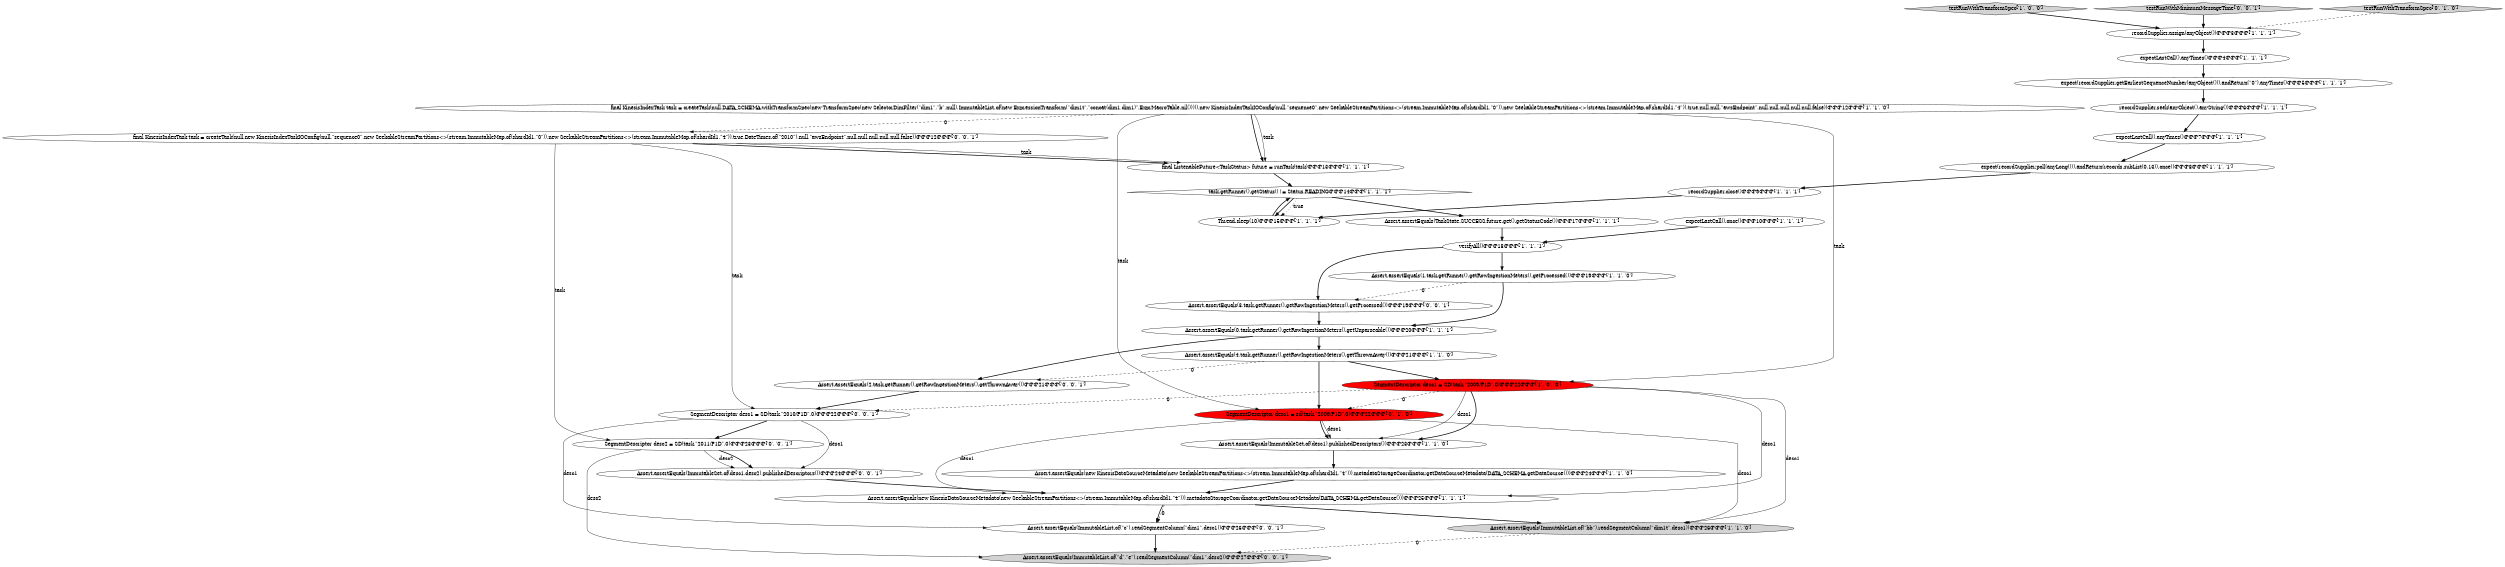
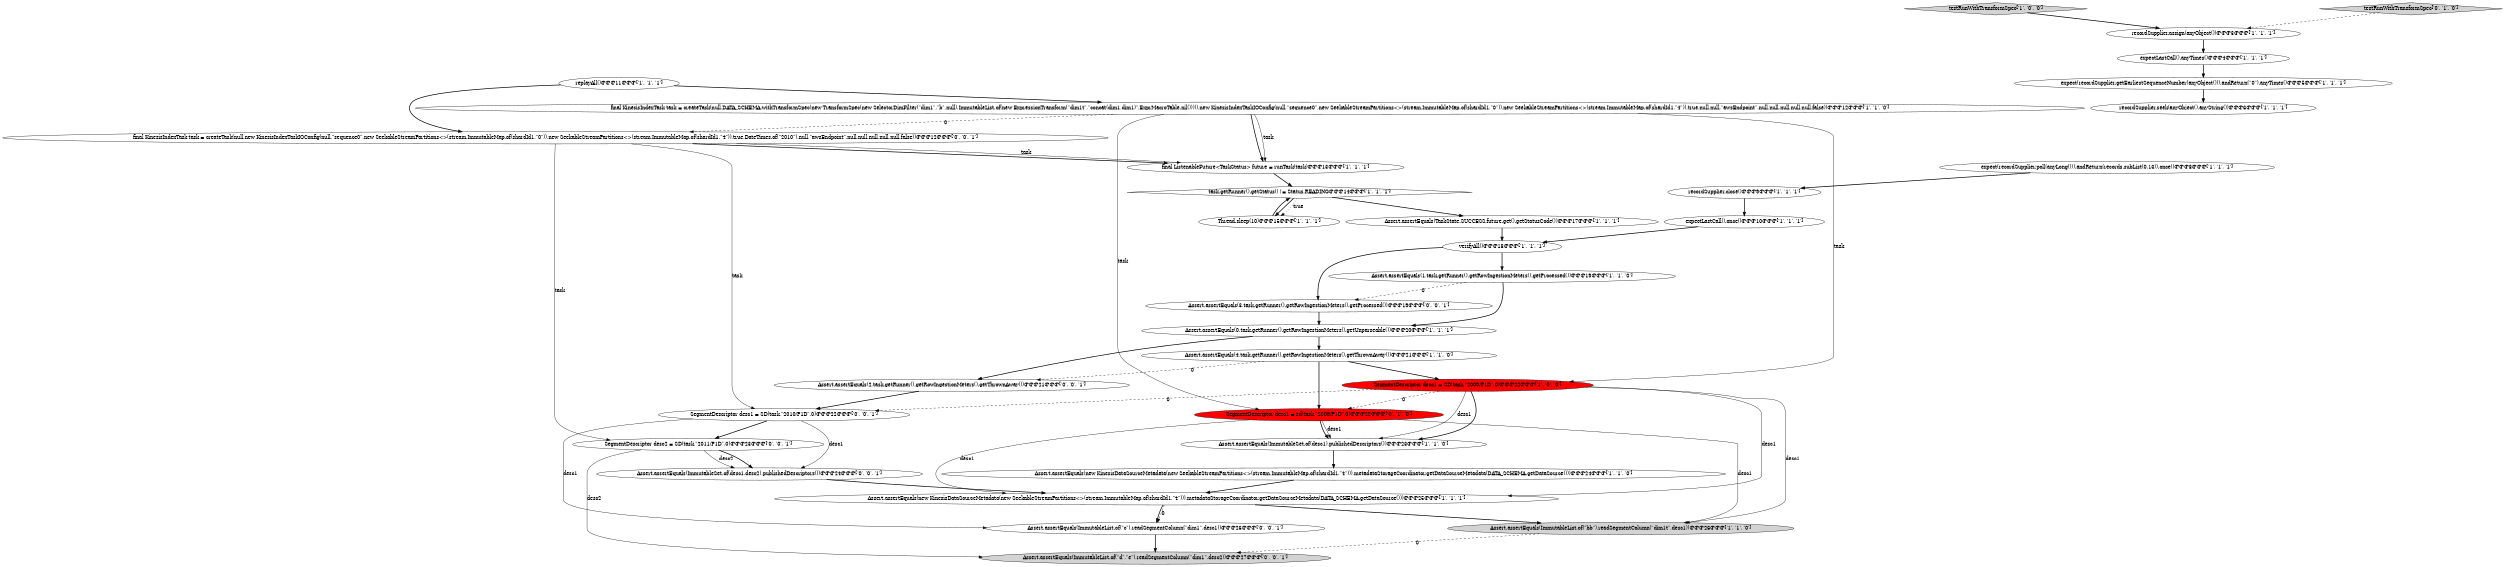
node "testRunWithMinimumMessageTime['0', '0', '1']": removed
node "replayAll()@@@11@@@['1', '1', '1']": added
node "expectLastCall().anyTimes()@@@7@@@['1', '1', '1']": removed
edge "recordSupplier.close()@@@9@@@['1', '1', '1']" -> "Thread.sleep(10)@@@15@@@['1', '1', '1']": now "recordSupplier.close()@@@9@@@['1', '1', '1']" -> "expectLastCall().once()@@@10@@@['1', '1', '1']"
